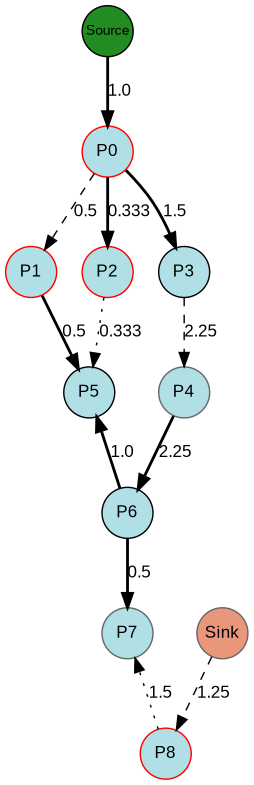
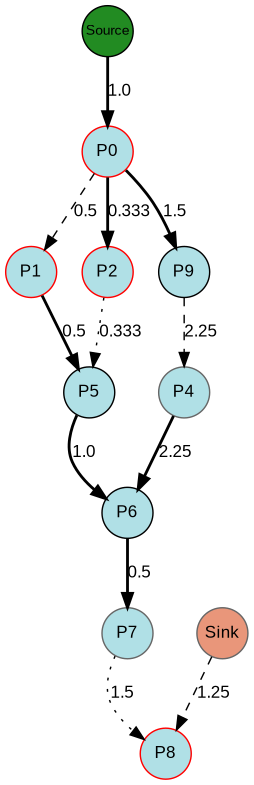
node "P3": label "P3" -> "P9"
edge "P6" -> "P5": reversed
edge "P8" -> "P7": reversed
